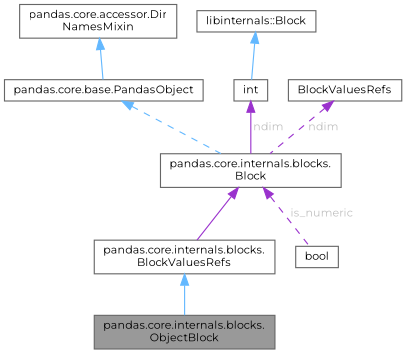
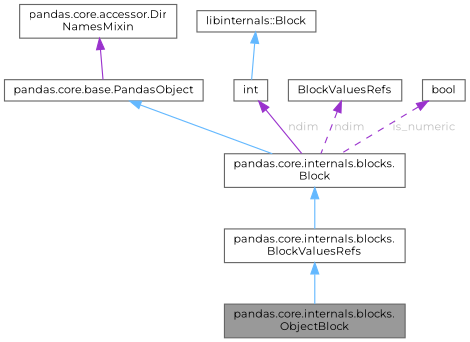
edge "pandas.core.base.PandasObject" -> "pandas.core.accessor.Dir NamesMixin": color steelblue1 -> darkorchid3
edge "pandas.core.internals.blocks. Block" -> "pandas.core.base.PandasObject": style dashed -> solid
edge "pandas.core.internals.blocks. BlockValuesRefs" -> "pandas.core.internals.blocks. Block": color darkorchid3 -> steelblue1
edge "bool" -> "pandas.core.internals.blocks. Block": reversed
